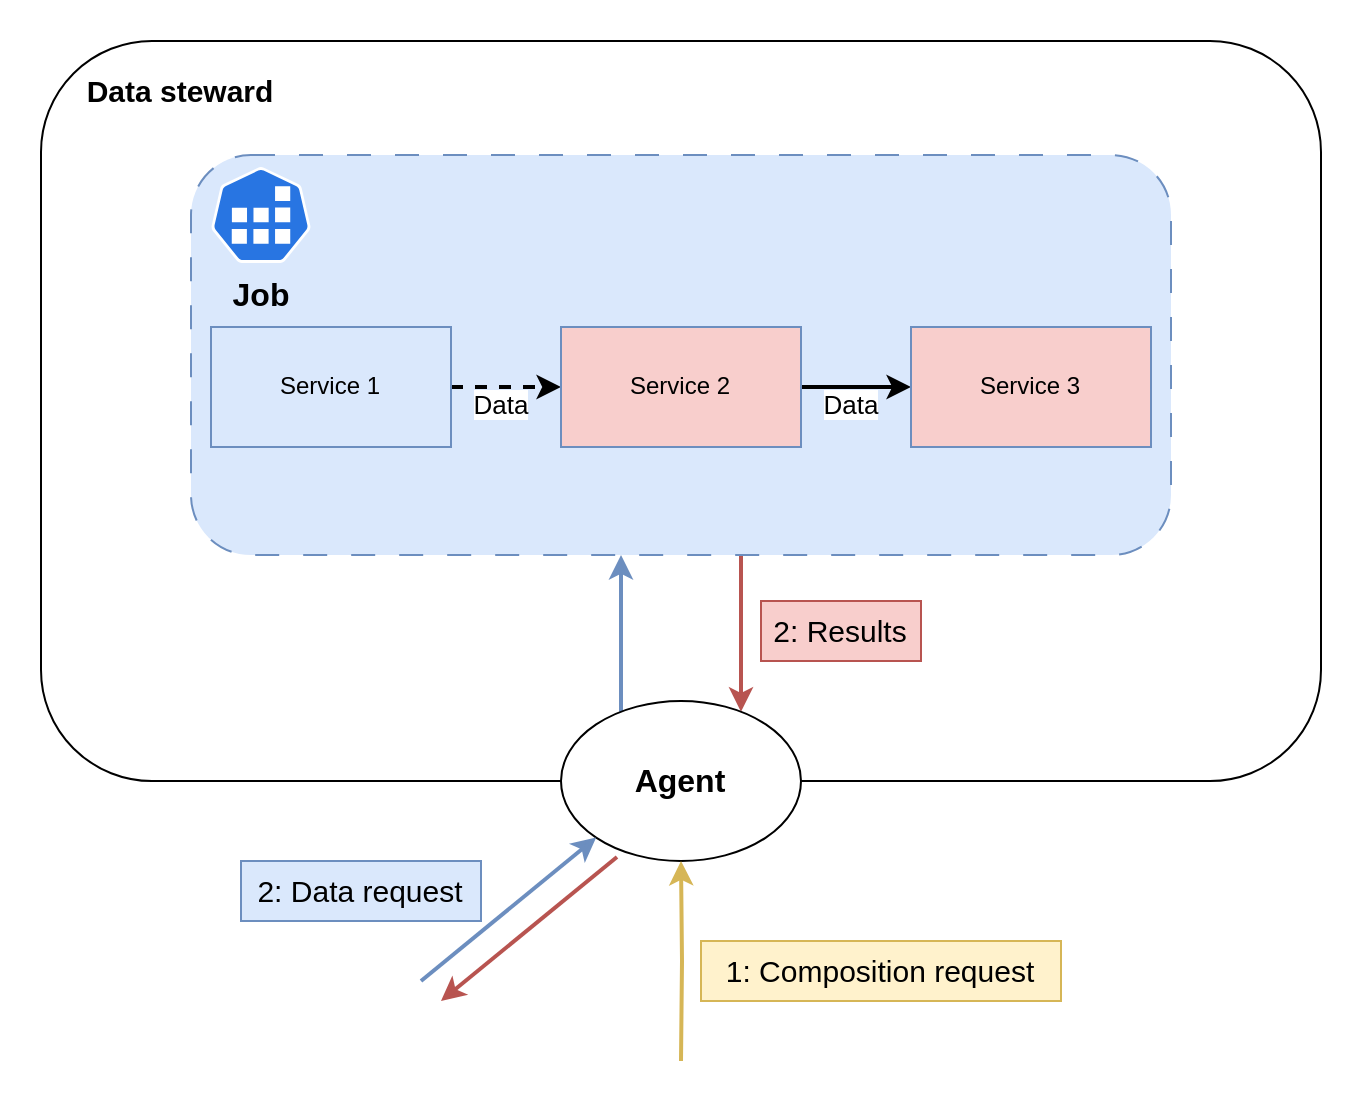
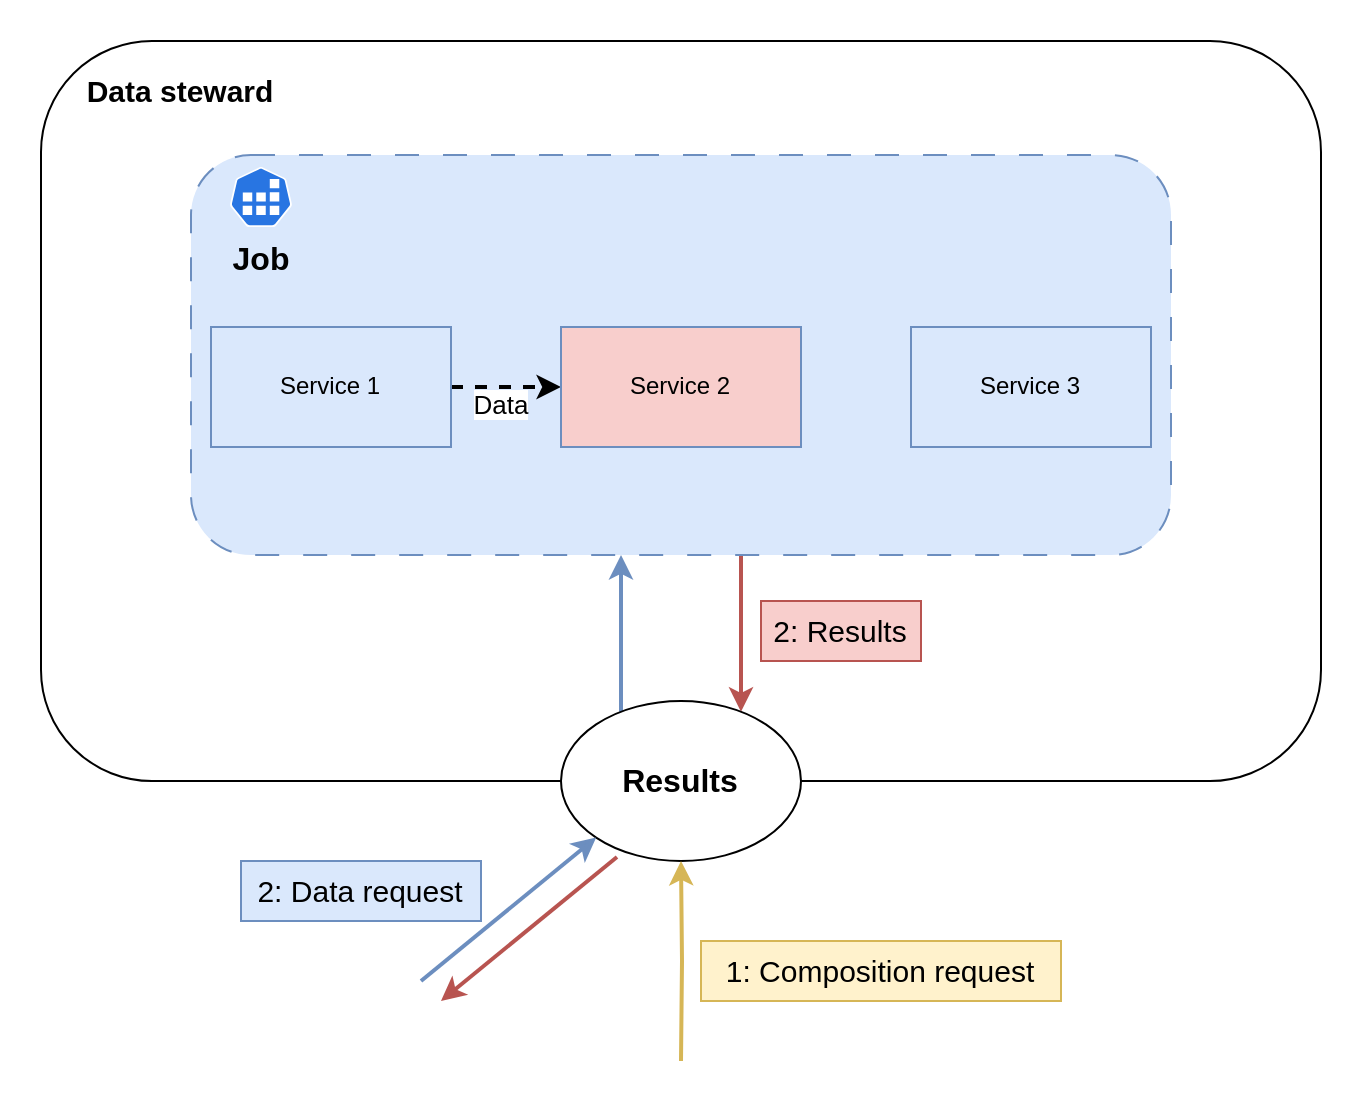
node "Job": size 100x96 -> 100x60
edge "Service 2" -> "Service 3": removed, label "Data"
node "Service 3": fillcolor #f8cecc -> #dae8fc
node "Agent": label "Agent" -> "Results"
